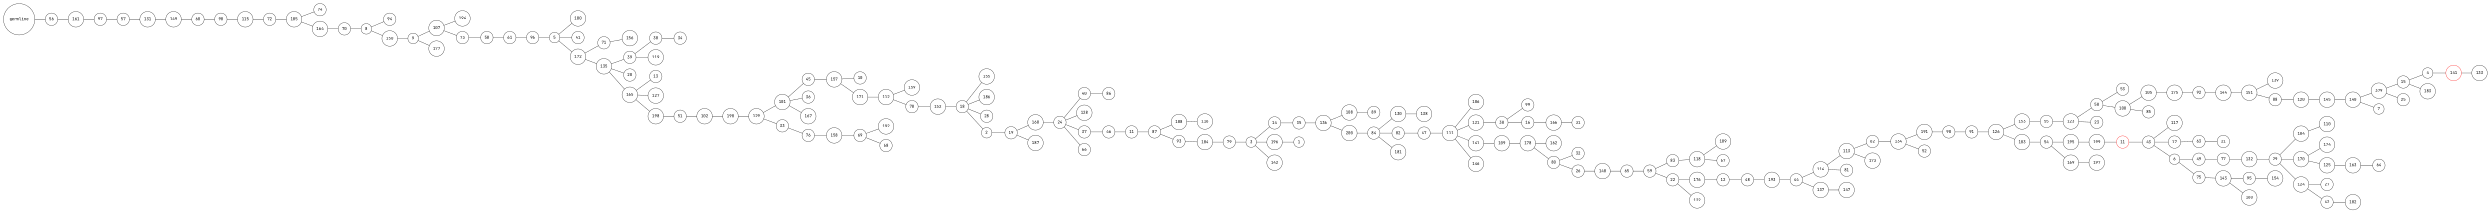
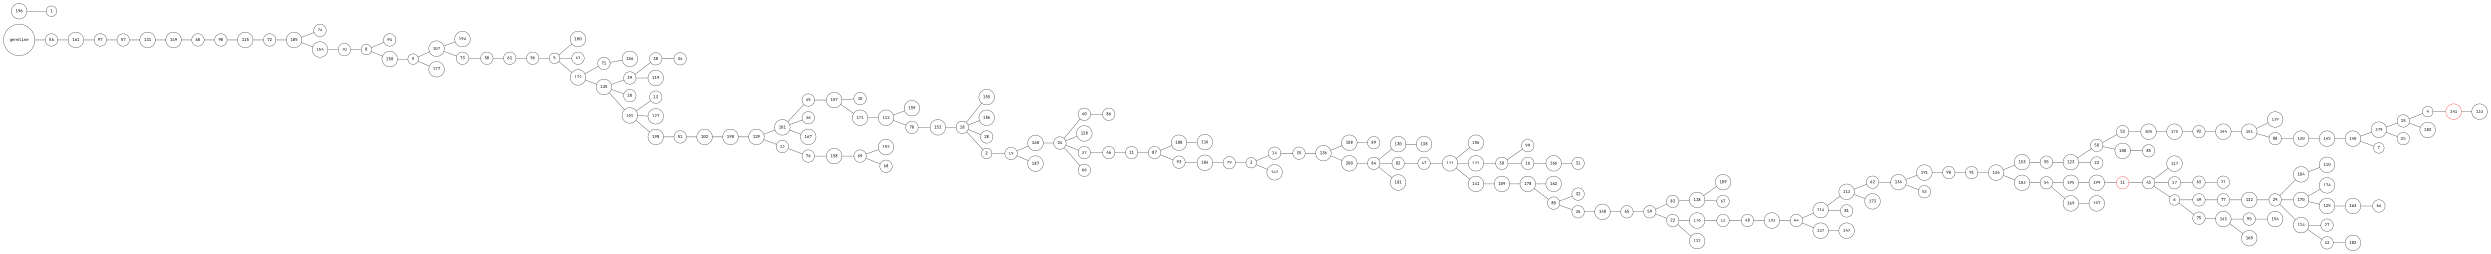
edge "105" -- "100": now "105" -- "53"
edge "3" -- "196": removed
node "146": removed
